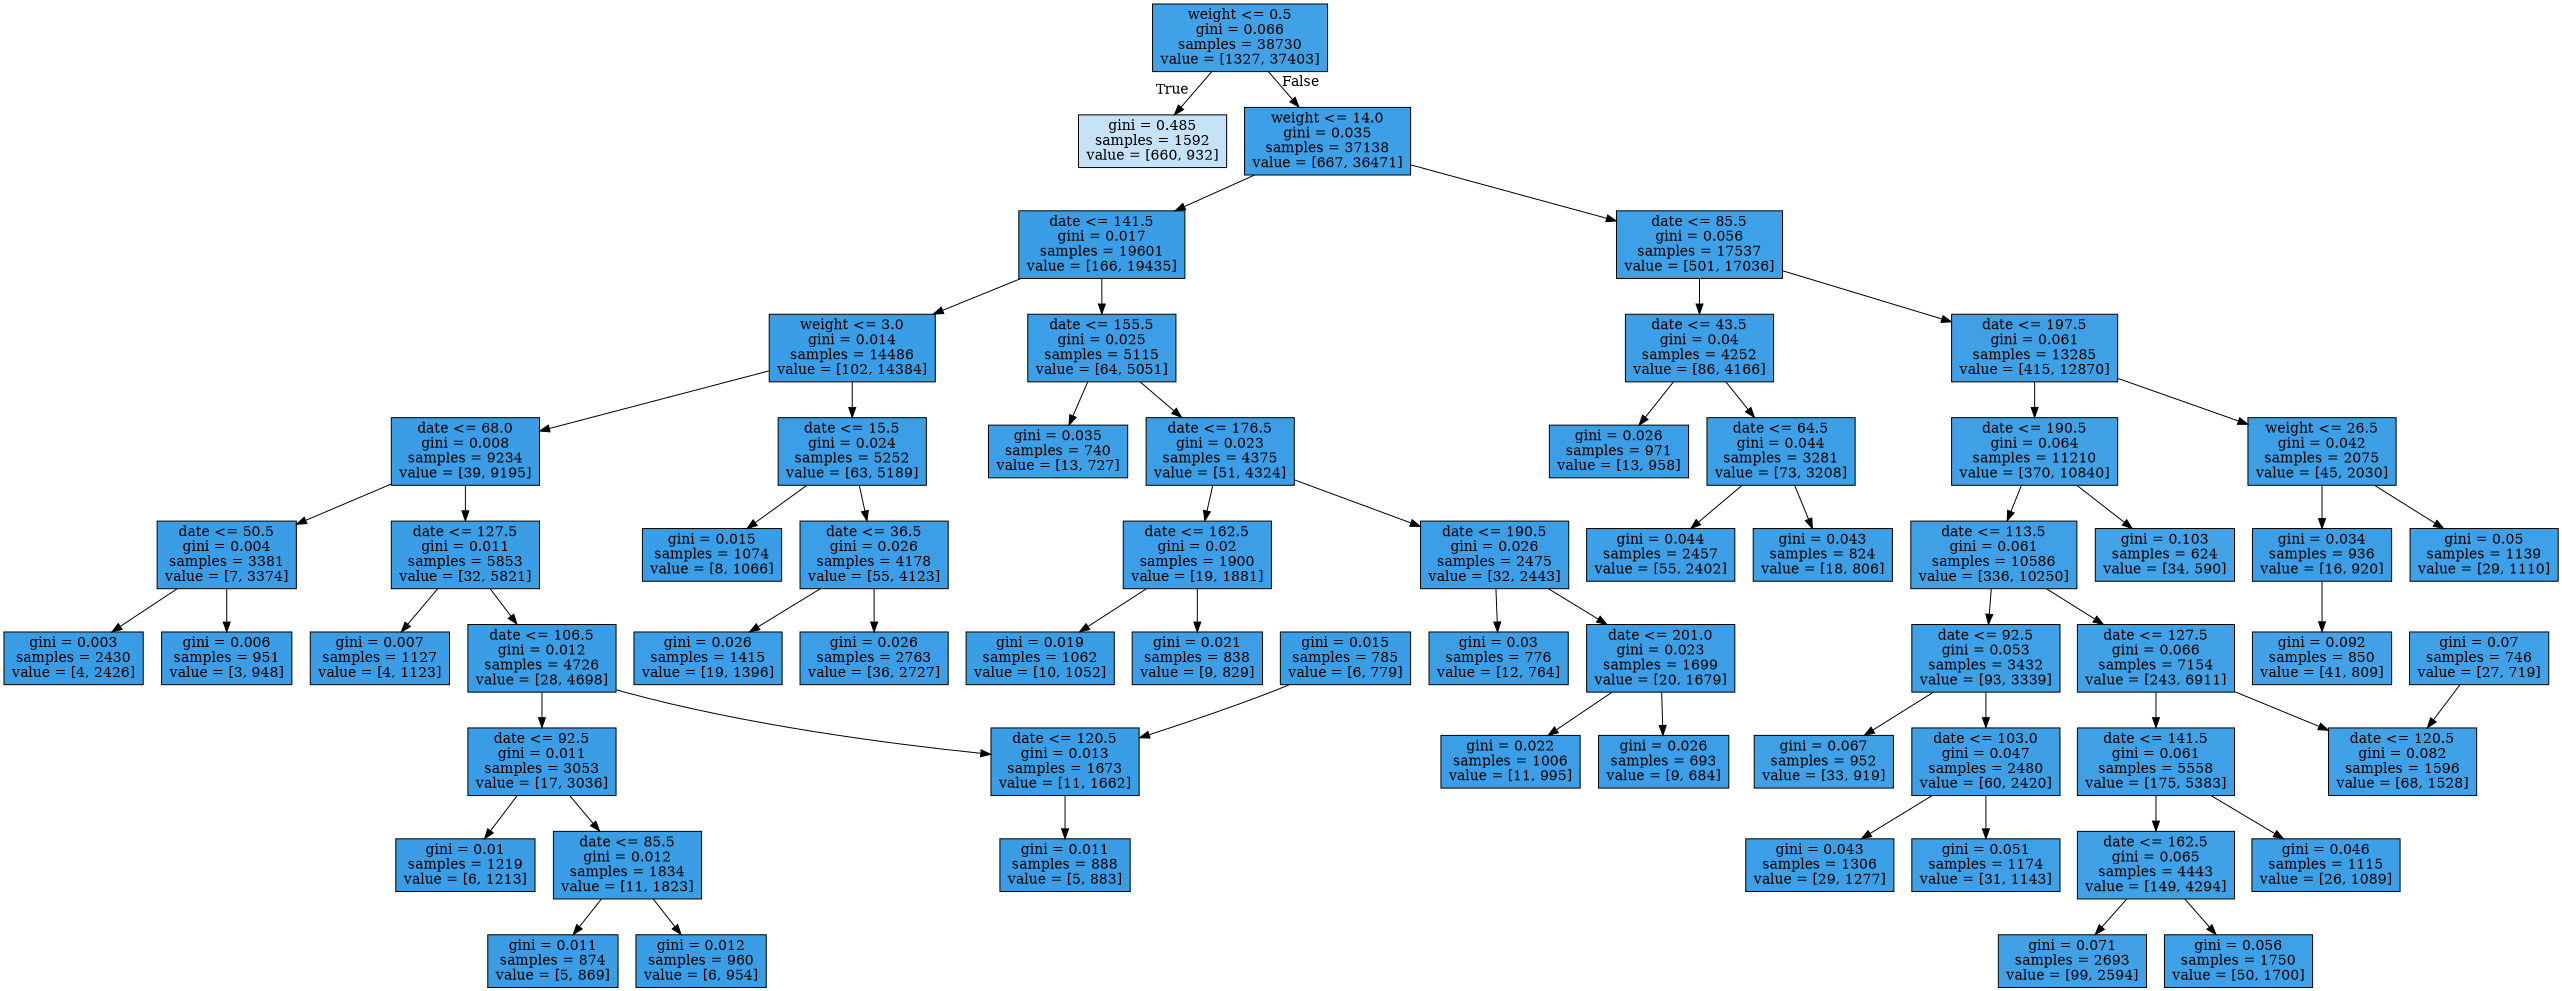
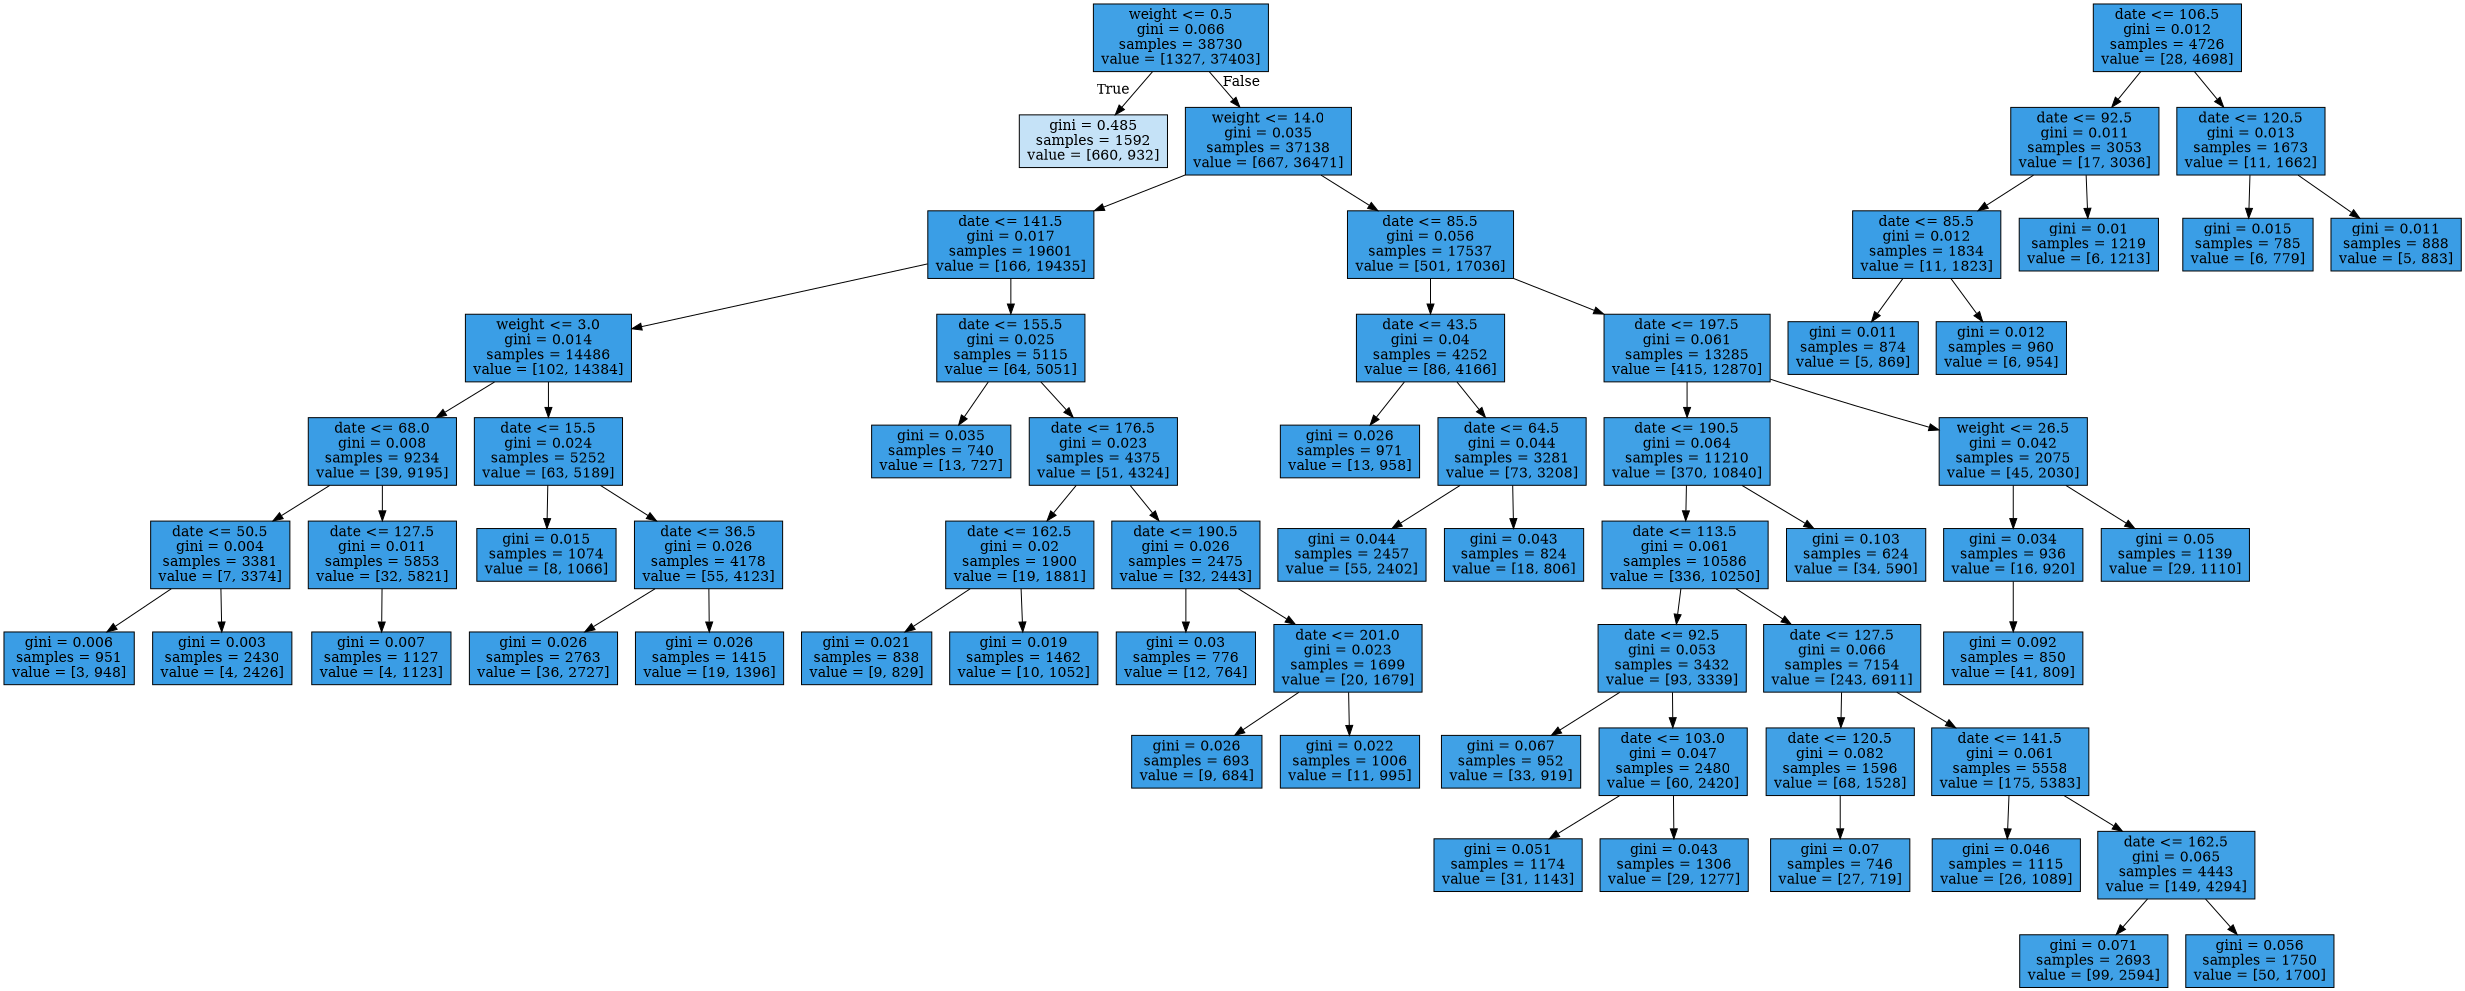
edge "date <= 127.5 gini = 0.011 samples = 5853 value = [32, 5821]" -> "date <= 106.5 gini = 0.012 samples = 4726 value = [28, 4698]": removed
node "gini = 0.019 samples = 1062 value = [10, 1052]": label "gini = 0.019 samples = 1062 value = [10, 1052]" -> "gini = 0.019 samples = 1462 value = [10, 1052]"
edge "gini = 0.07 samples = 746 value = [27, 719]" -> "date <= 120.5 gini = 0.082 samples = 1596 value = [68, 1528]": reversed
edge "gini = 0.015 samples = 785 value = [6, 779]" -> "date <= 120.5 gini = 0.013 samples = 1673 value = [11, 1662]": reversed
